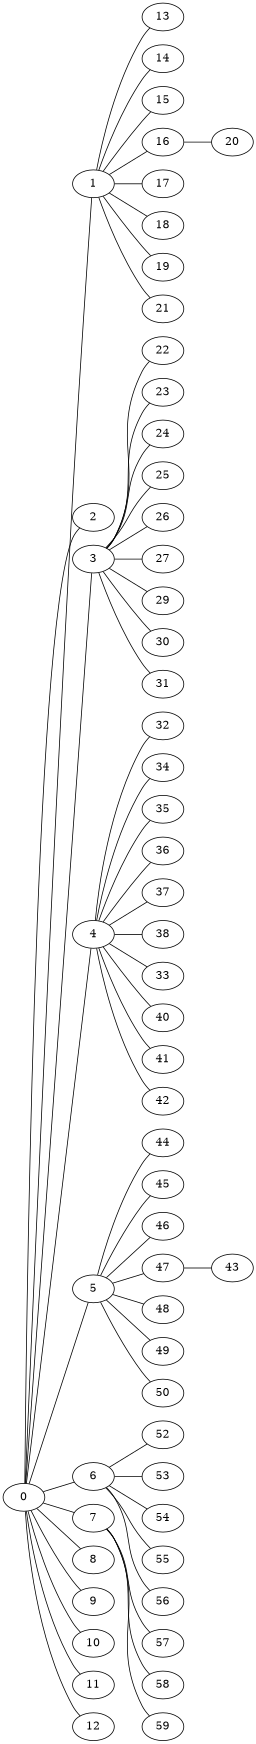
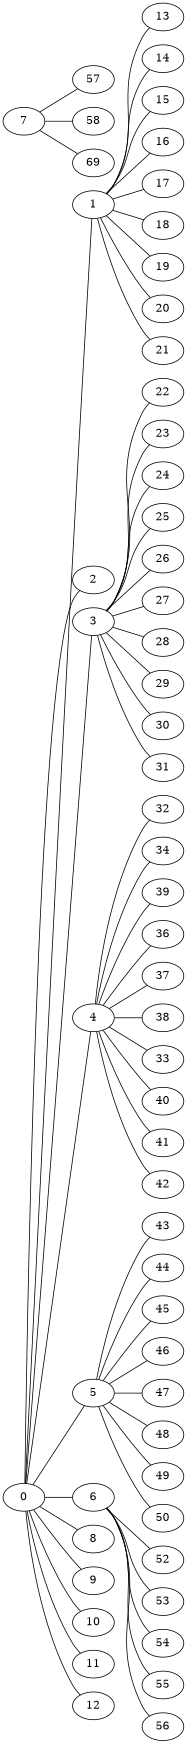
edge "16" -- "20": now "1" -- "20"
node "28": added
node "35": label "35" -> "39"
edge "47" -- "43": now "5" -- "43"
edge "0" -- "7": removed
node "59": label "59" -> "69"
